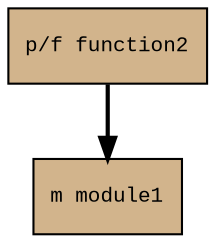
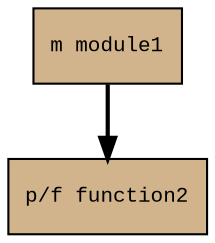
edge "p/f function2" -> "m module1": reversed
